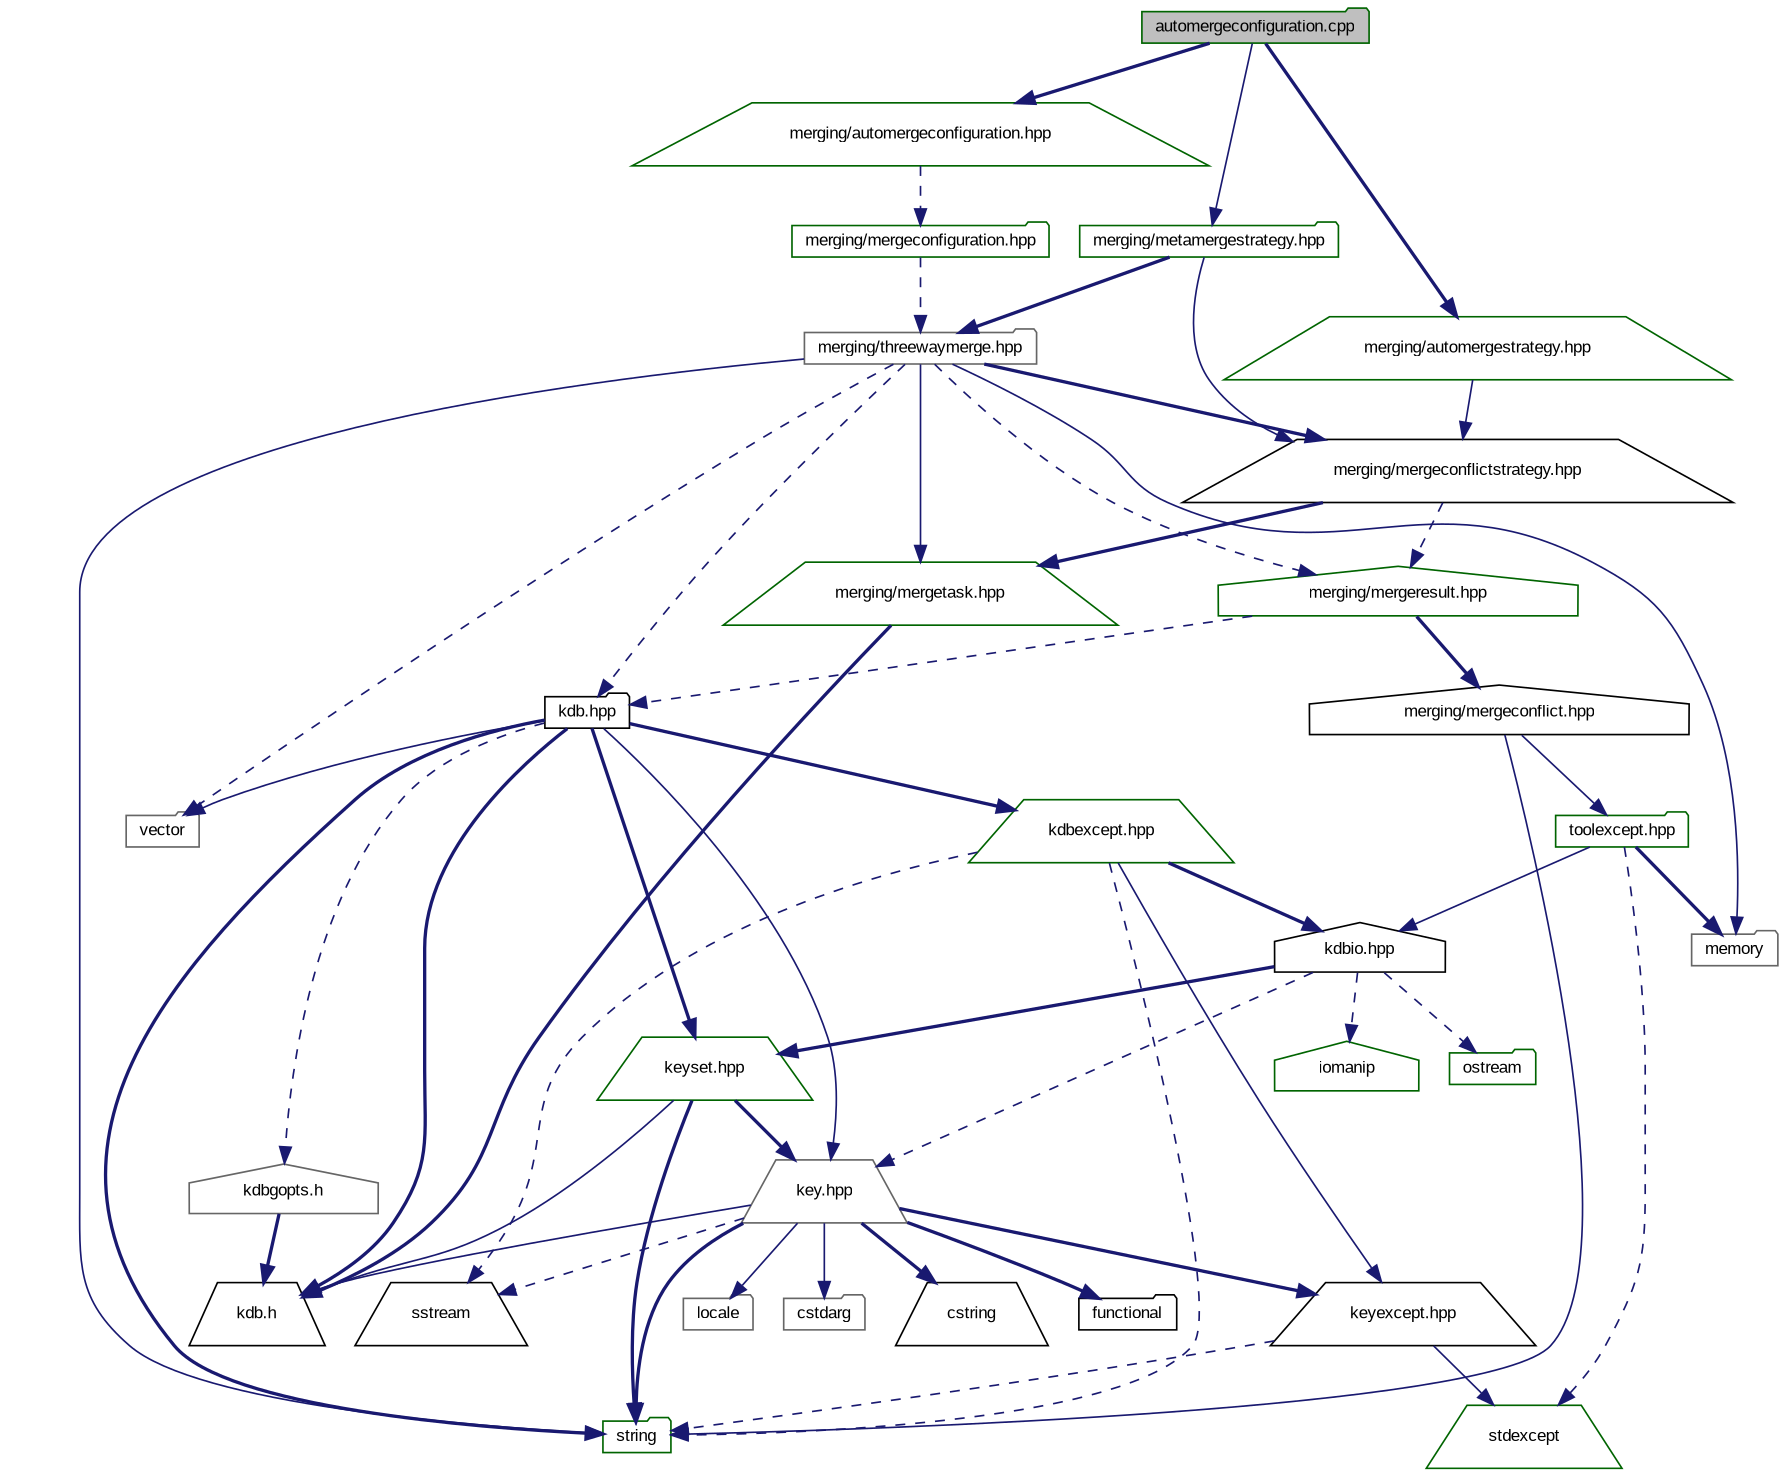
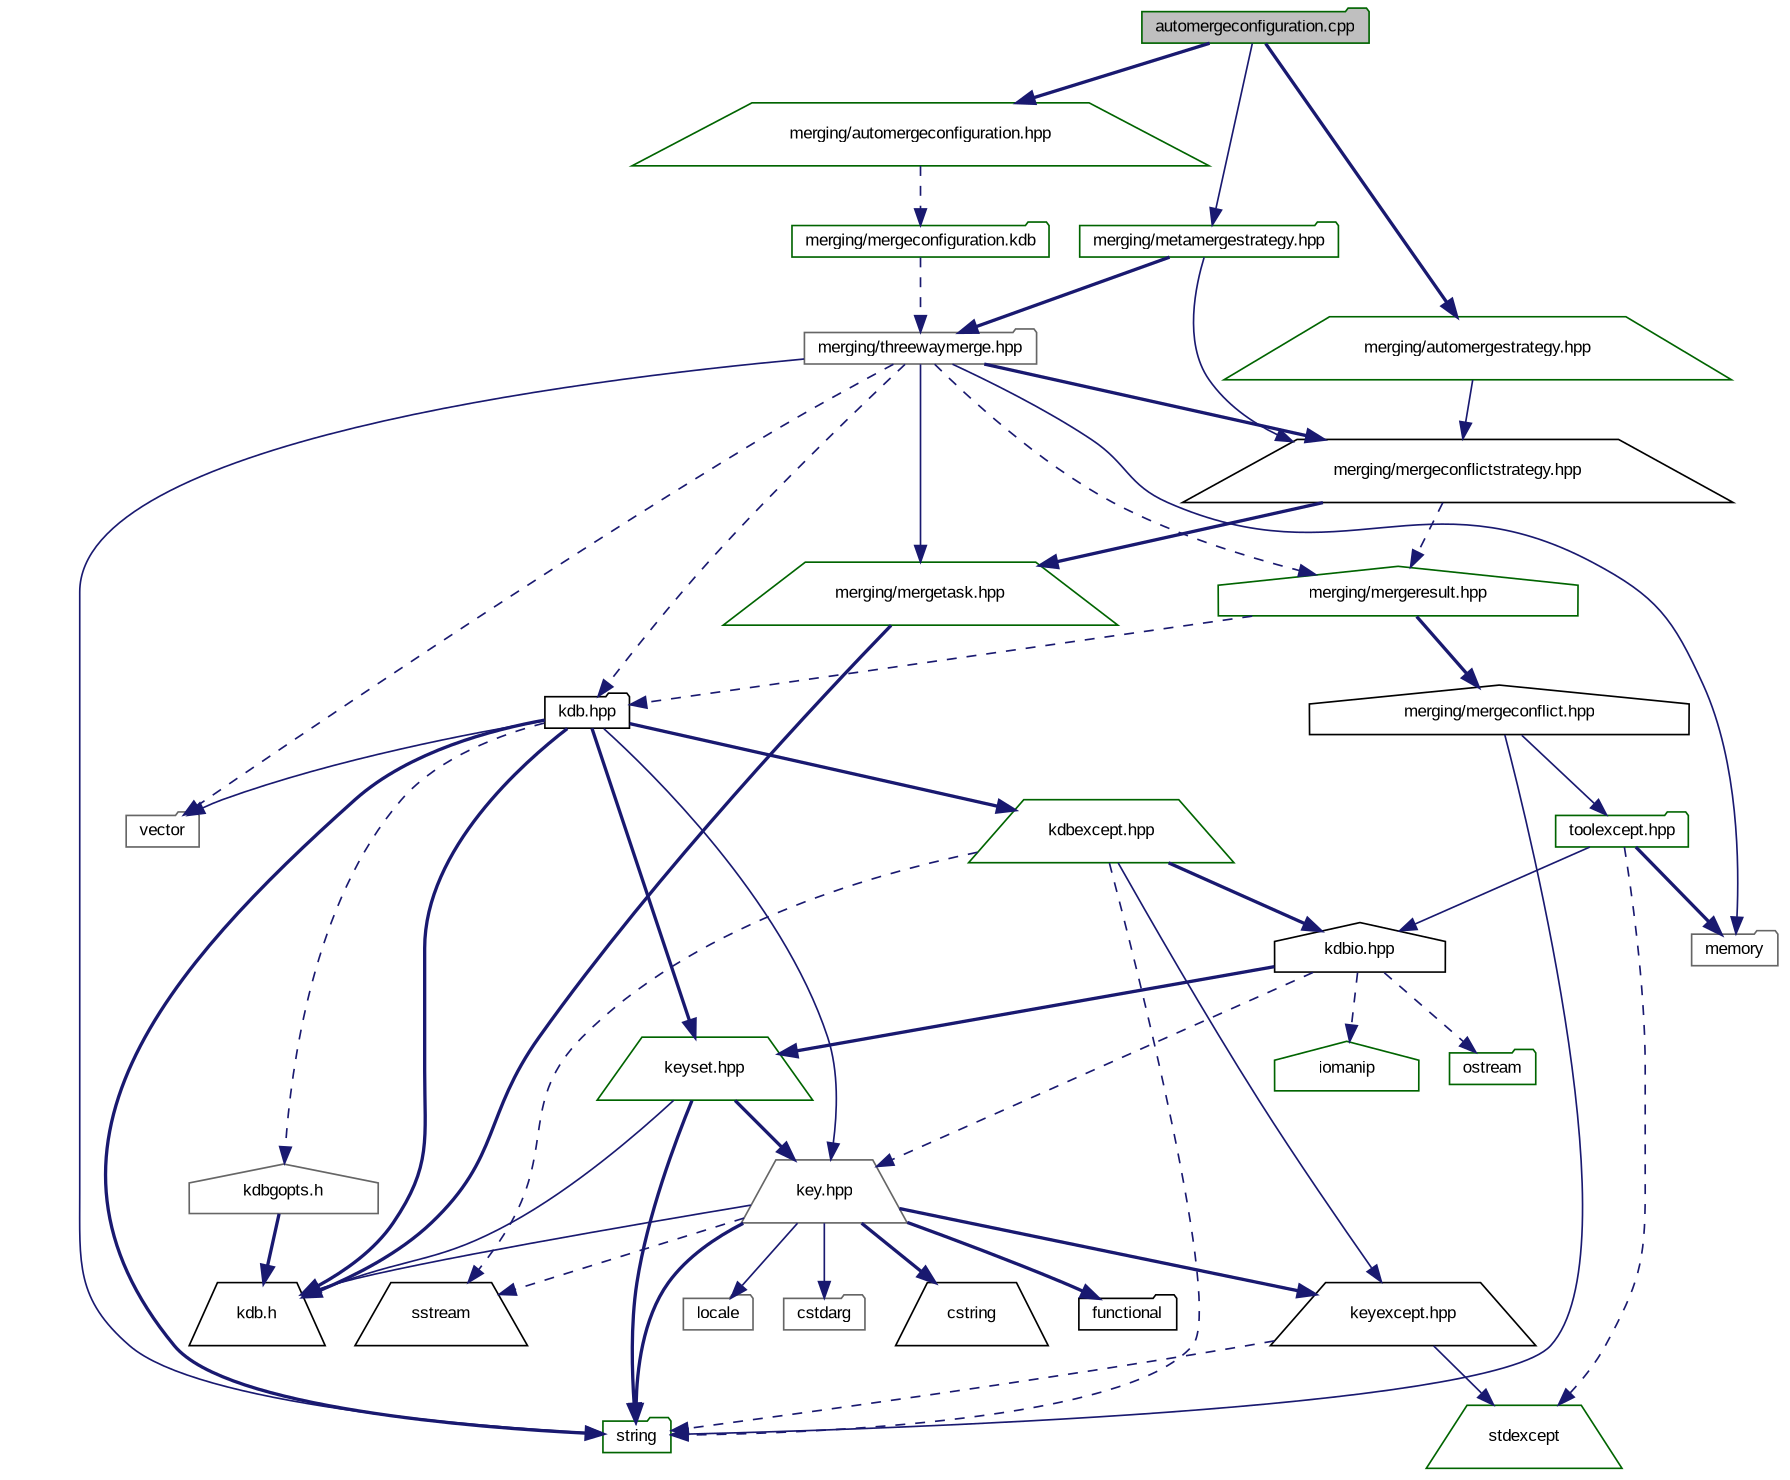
node "merging/mergeconfiguration.hpp": label "merging/mergeconfiguration.hpp" -> "merging/mergeconfiguration.kdb"
